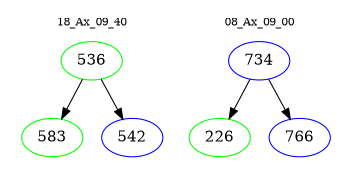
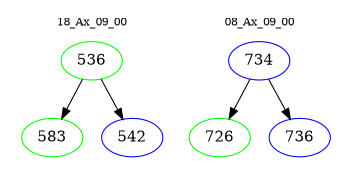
cluster "18_Ax_09_40": label "18_Ax_09_40" -> "18_Ax_09_00"
node "226": label "226" -> "726"
node "766": label "766" -> "736"
